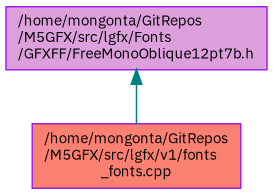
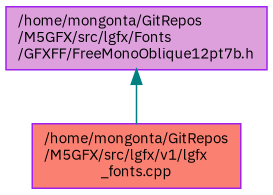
node "/home/mongonta/GitRepos /M5GFX/src/lgfx/v1/fonts _fonts.cpp": label "/home/mongonta/GitRepos /M5GFX/src/lgfx/v1/fonts _fonts.cpp" -> "/home/mongonta/GitRepos /M5GFX/src/lgfx/v1/lgfx _fonts.cpp"
